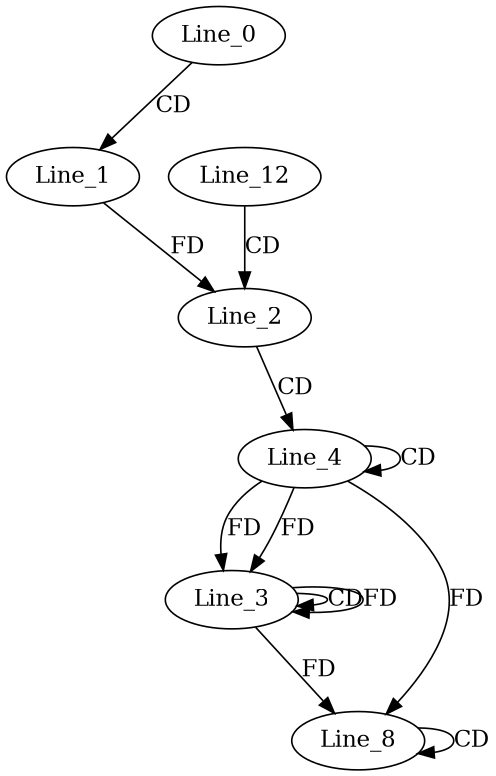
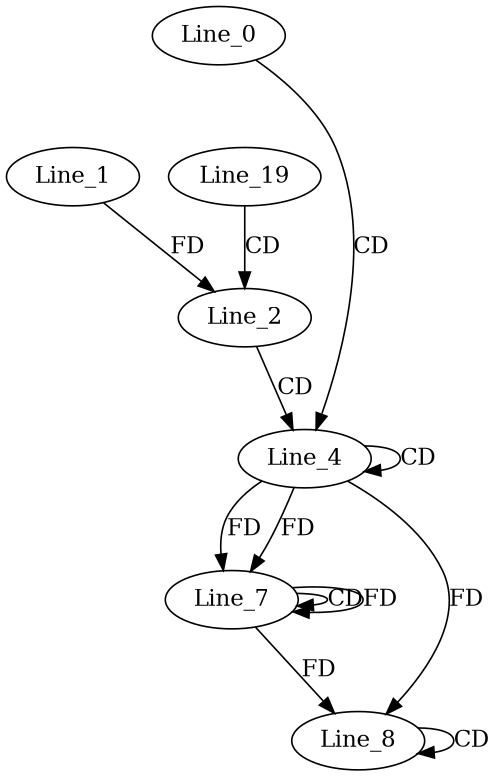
edge "Line_0" -> "Line_1": now "Line_0" -> "Line_4"
node "Line_12": label "Line_12" -> "Line_19"
node "Line_3": label "Line_3" -> "Line_7"
